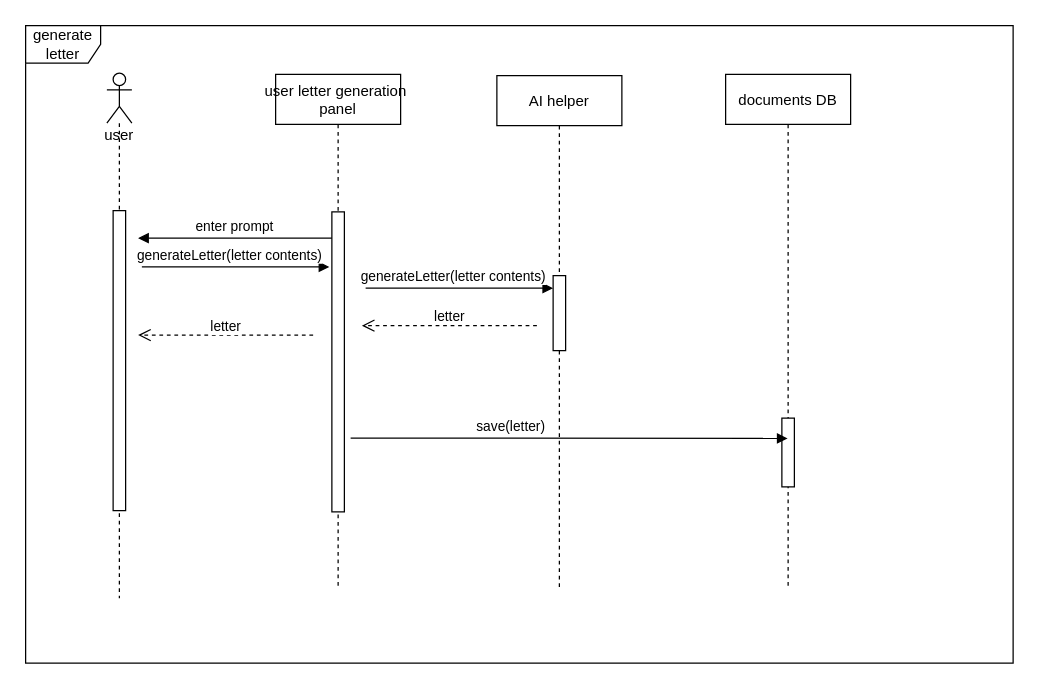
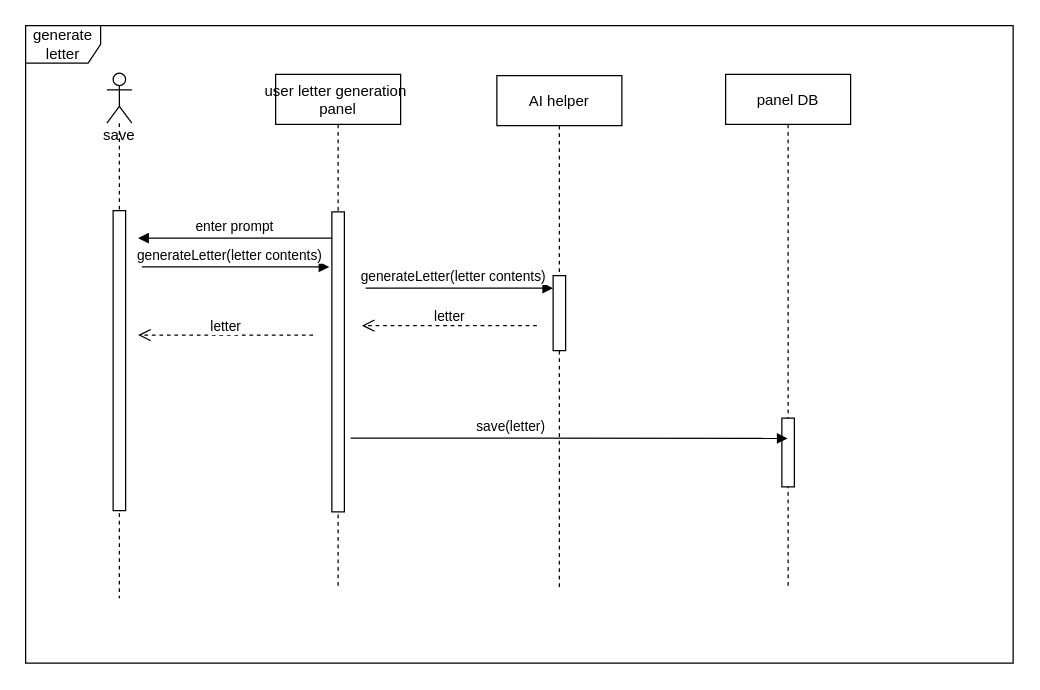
node "documents DB": label "documents DB" -> "panel DB"
node "user": label "user" -> "save"
